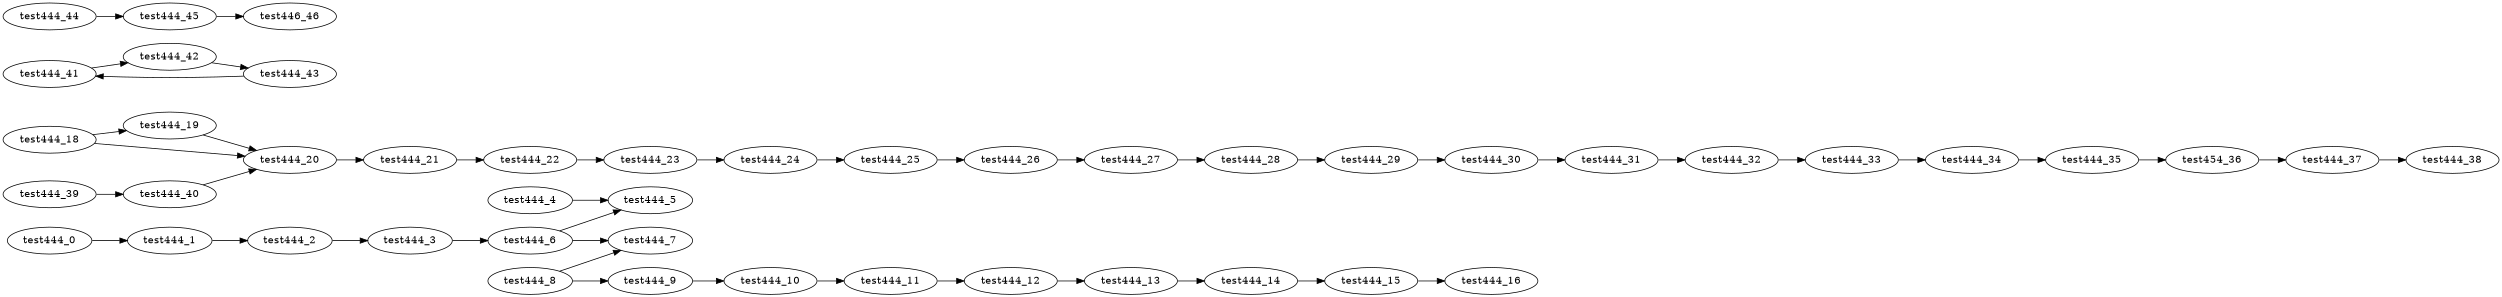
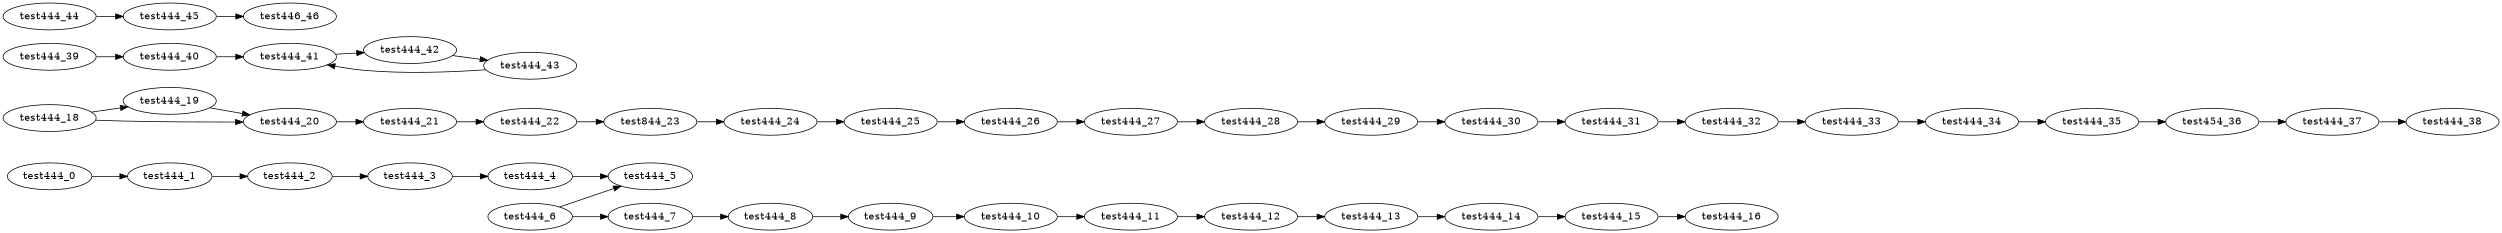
node "test444_23": label "test444_23" -> "test844_23"
edge "test444_40" -> "test444_20": now "test444_40" -> "test444_41"
edge "test444_3" -> "test444_6": now "test444_3" -> "test444_4"
edge "test444_8" -> "test444_7": reversed
